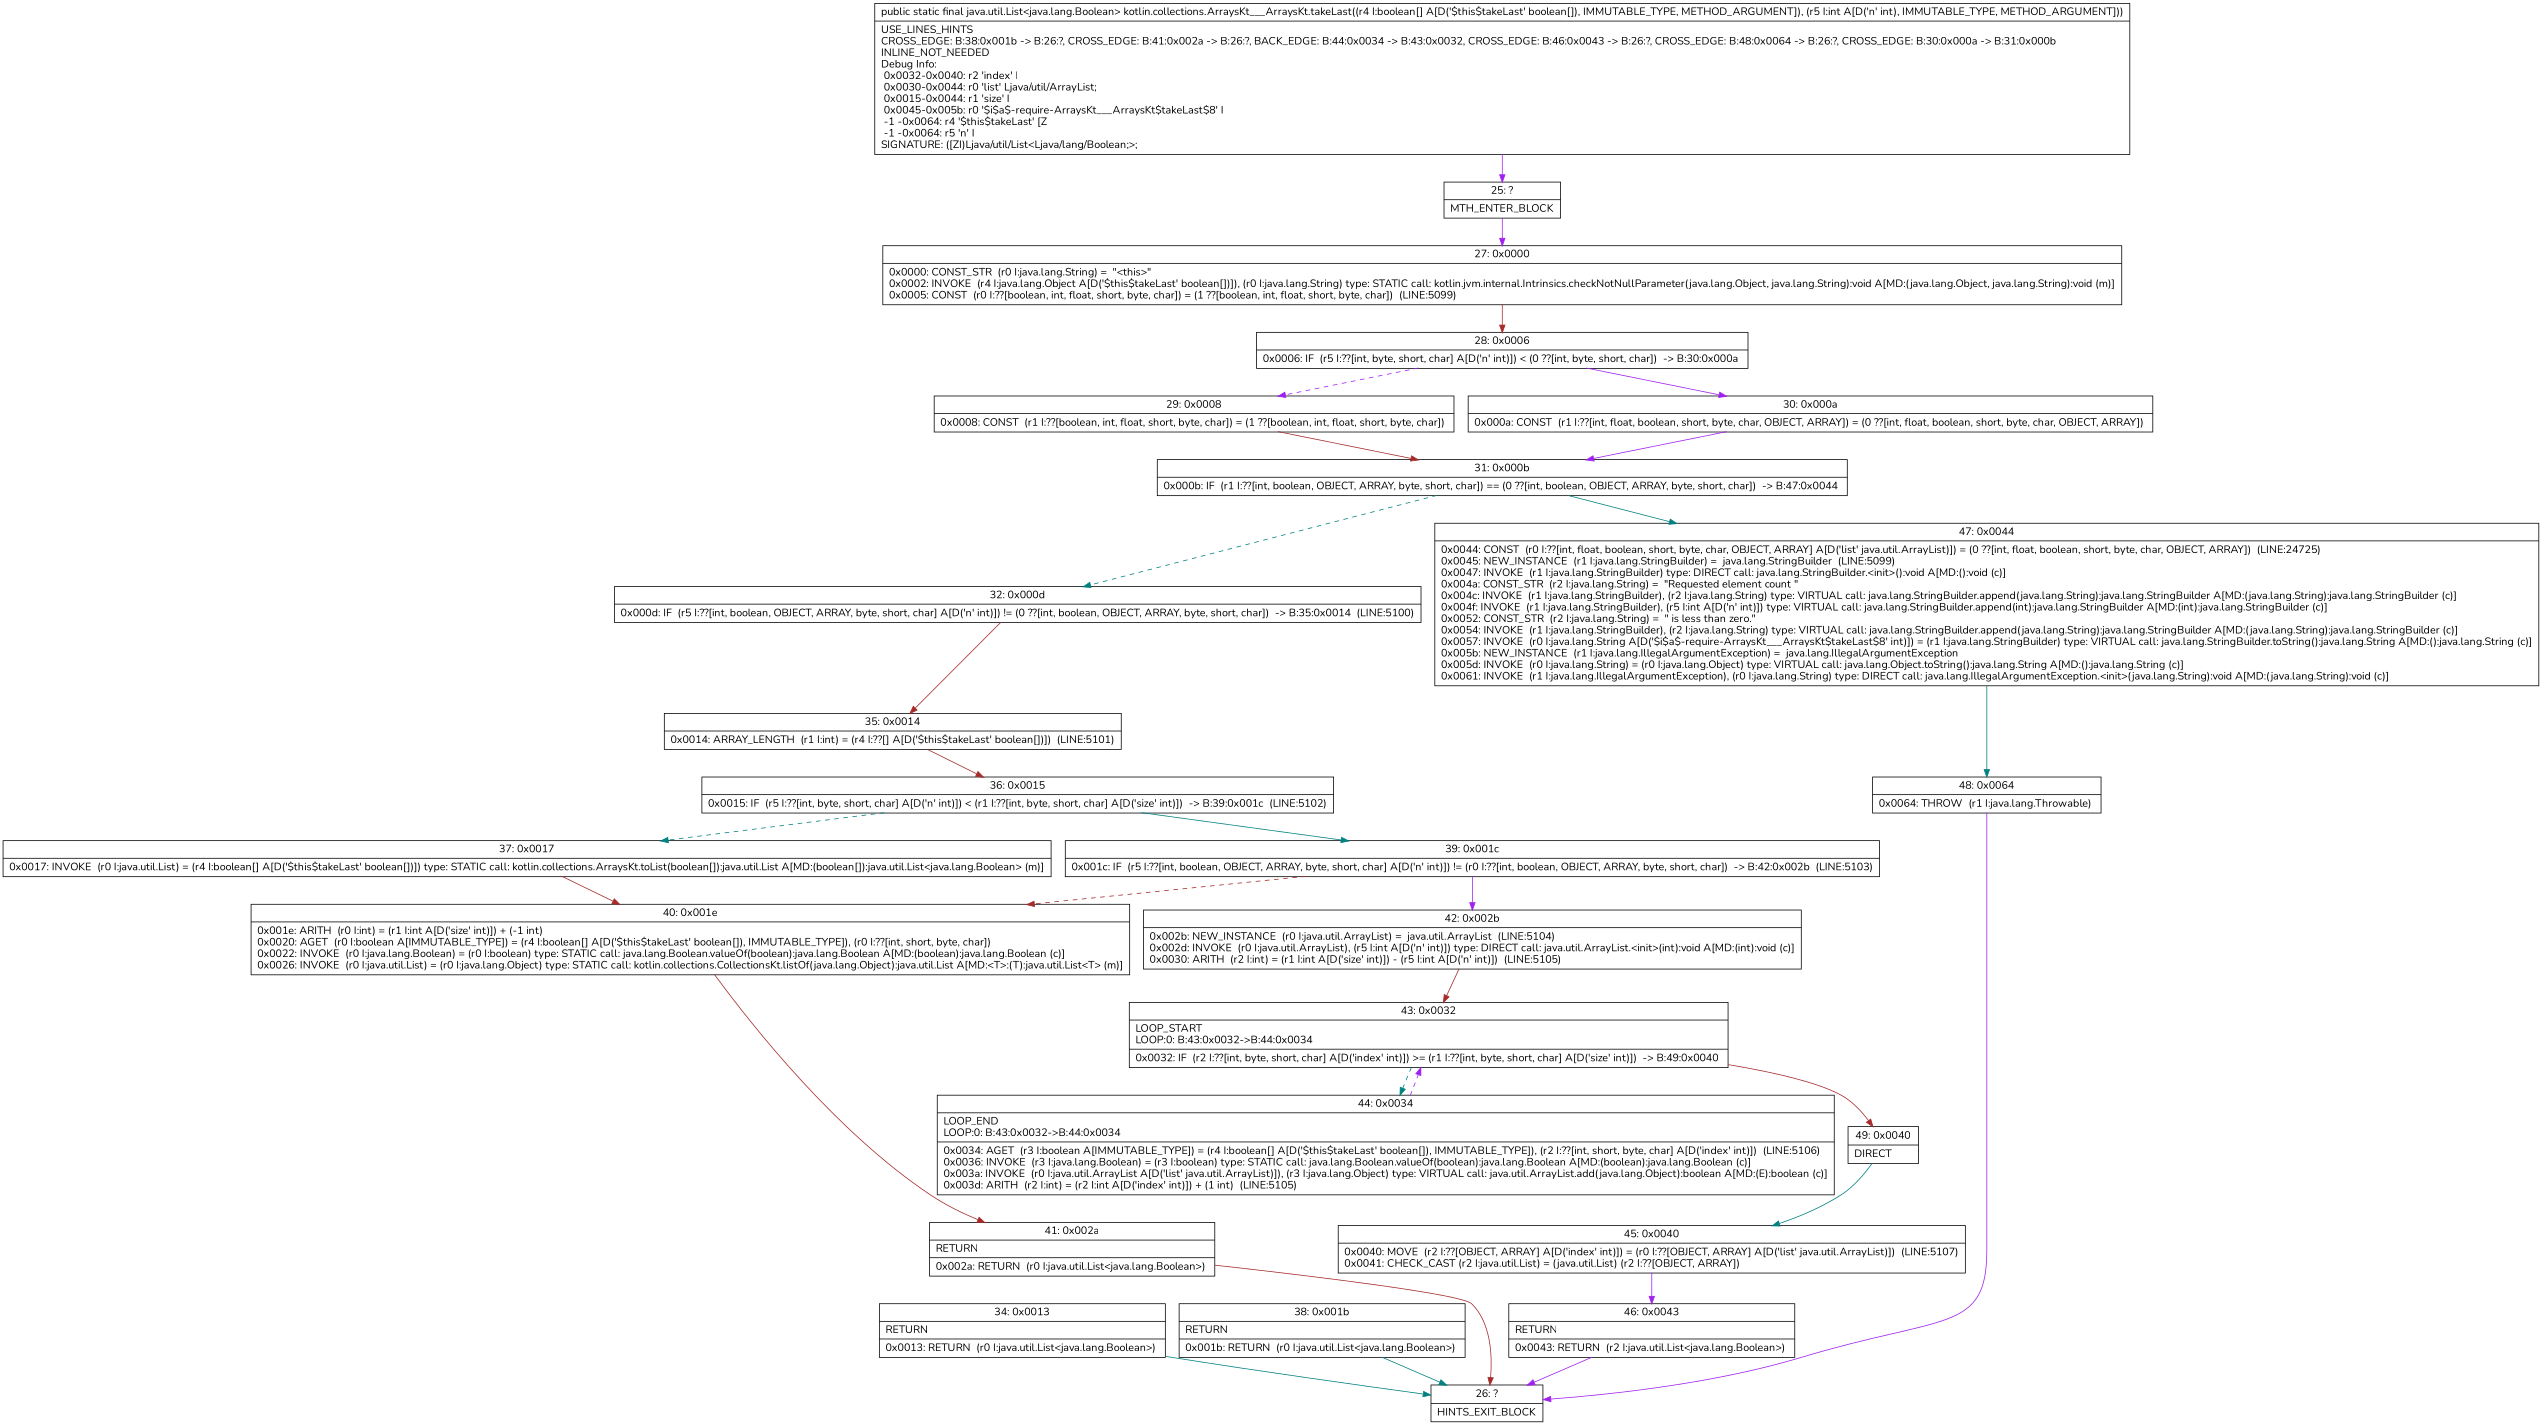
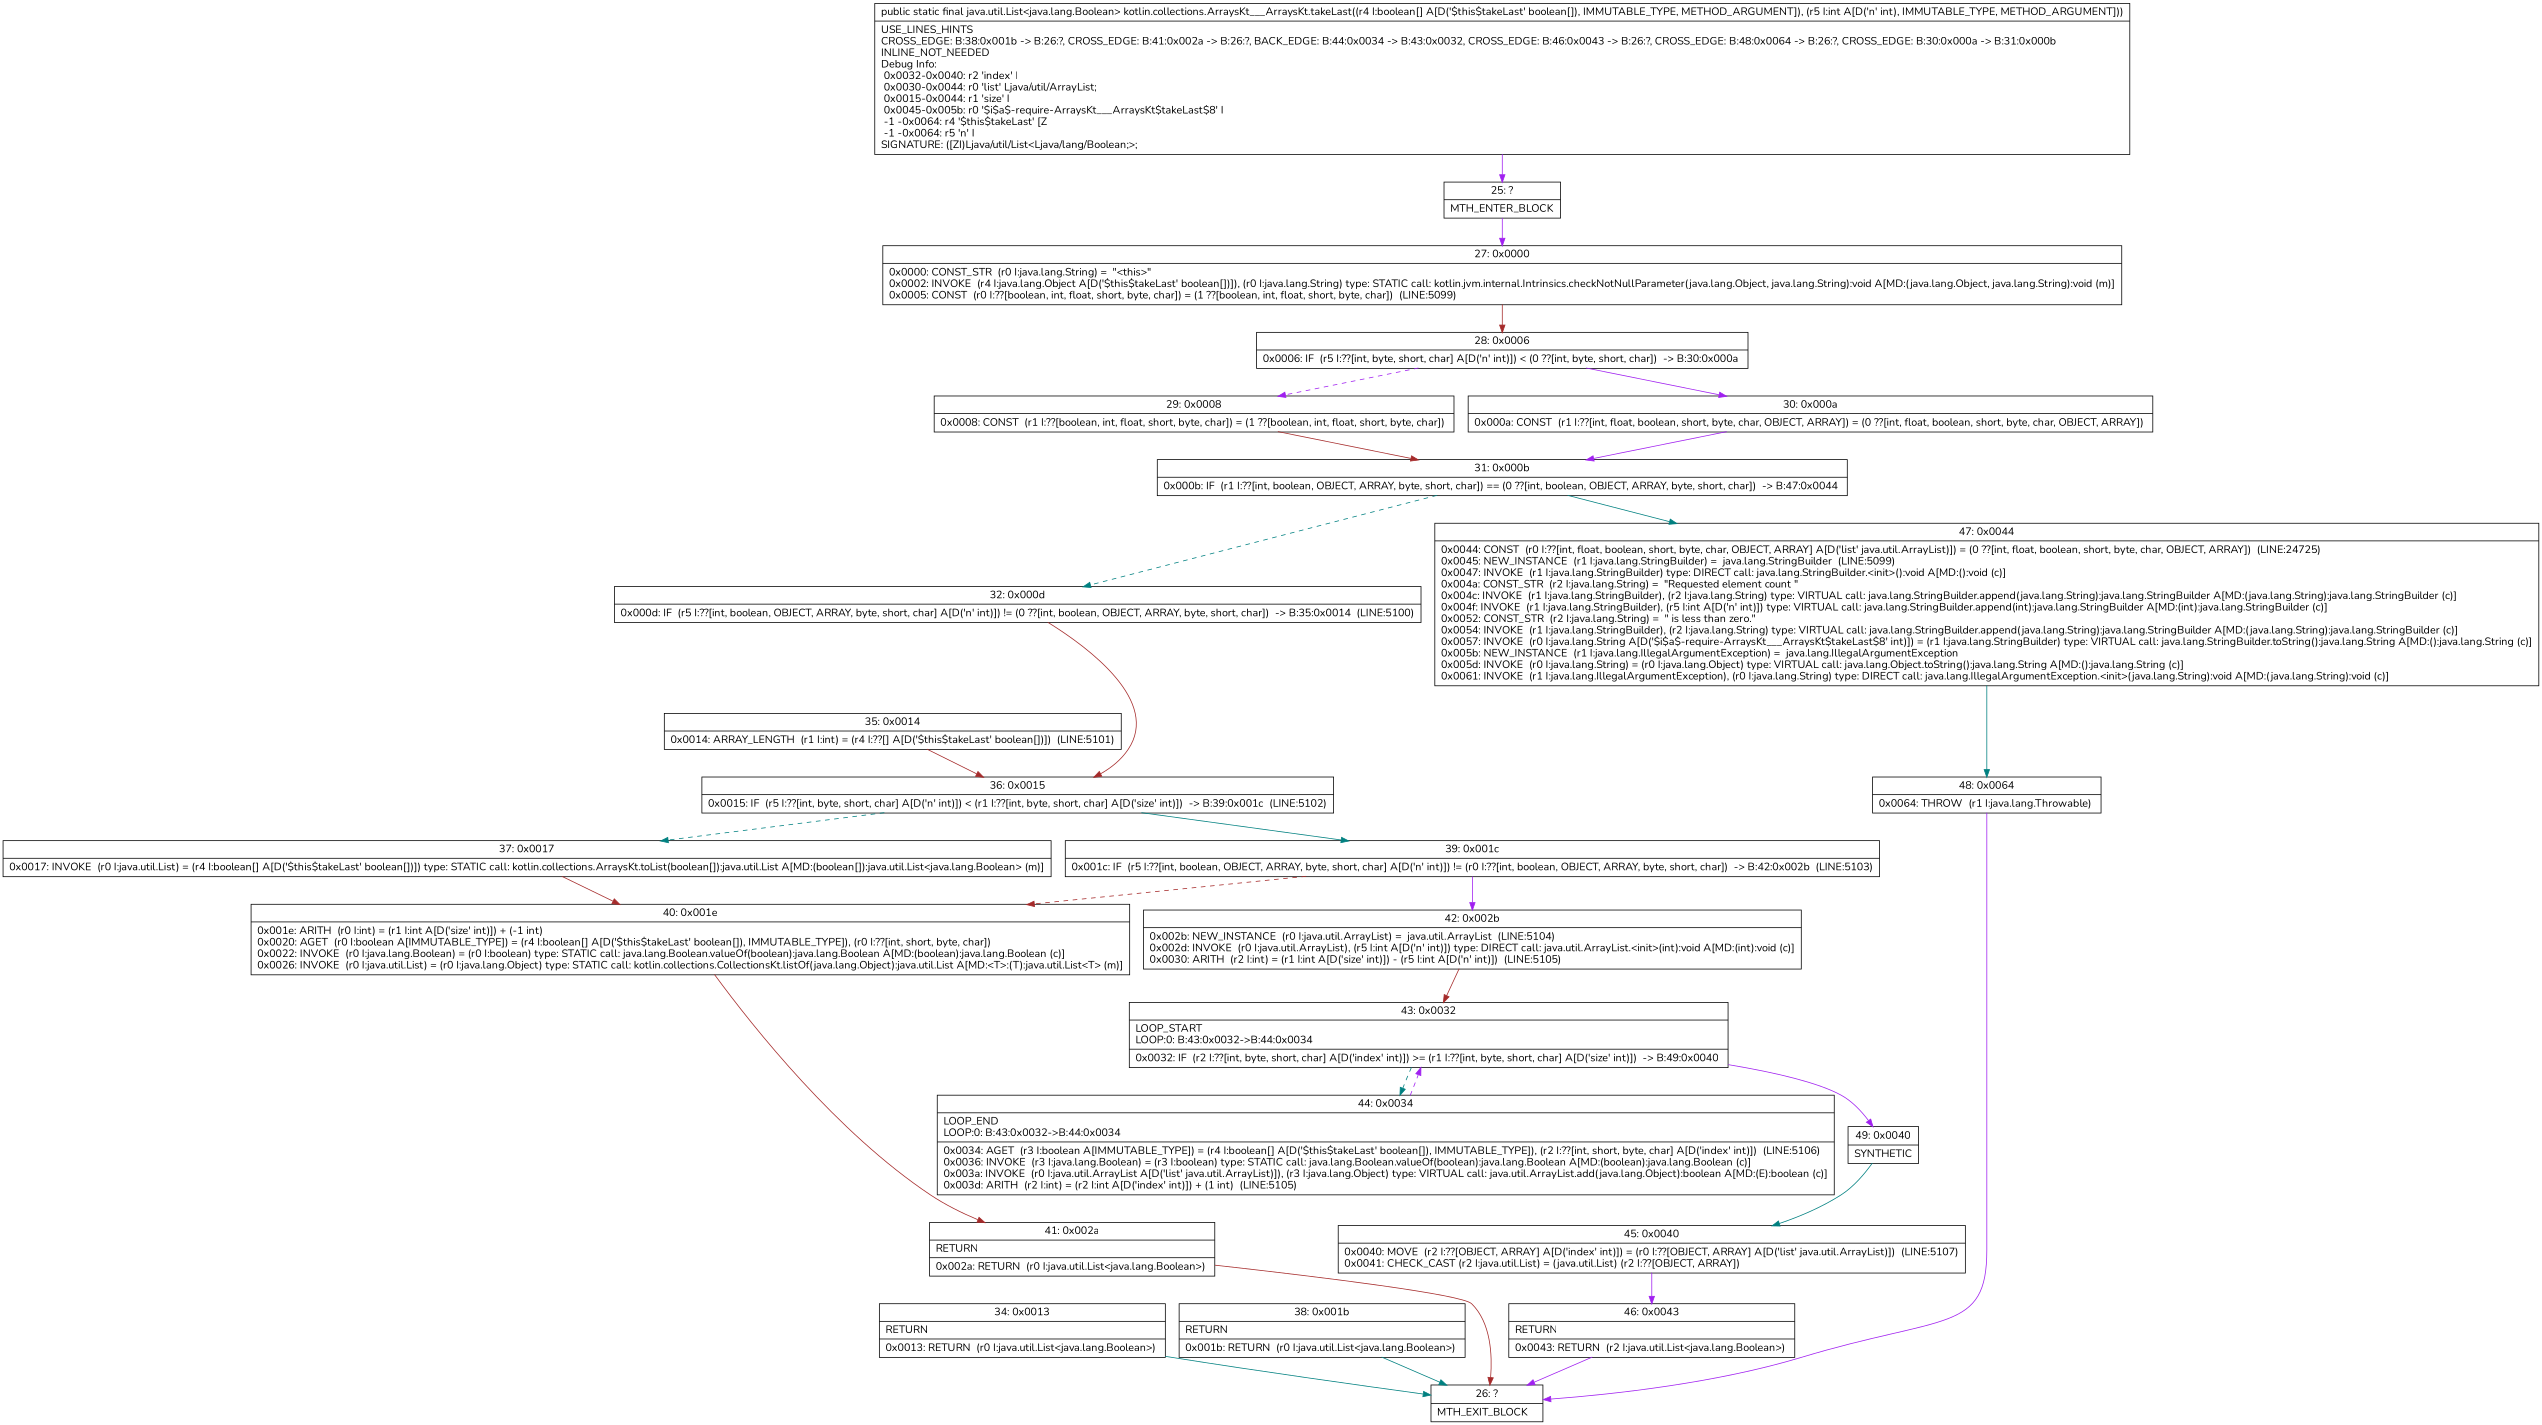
edge "32: 0x000d" -> "35: 0x0014": now "32: 0x000d" -> "36: 0x0015"
edge "43: 0x0032" -> "49: 0x0040": color brown -> purple
node "49: 0x0040": text "DIRECT" -> "SYNTHETIC"
node "26: ?": text "HINTS_EXIT_BLOCK" -> "MTH_EXIT_BLOCK"
